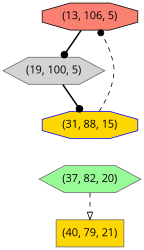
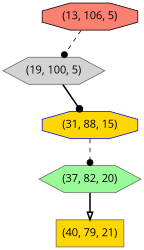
edge "(13, 106, 5)" -> "(19, 100, 5)": style bold -> dashed
edge "(31, 88, 15)" -> "(13, 106, 5)": now "(31, 88, 15)" -> "(37, 82, 20)"
edge "(37, 82, 20)" -> "(40, 79, 21)": style dashed -> bold
